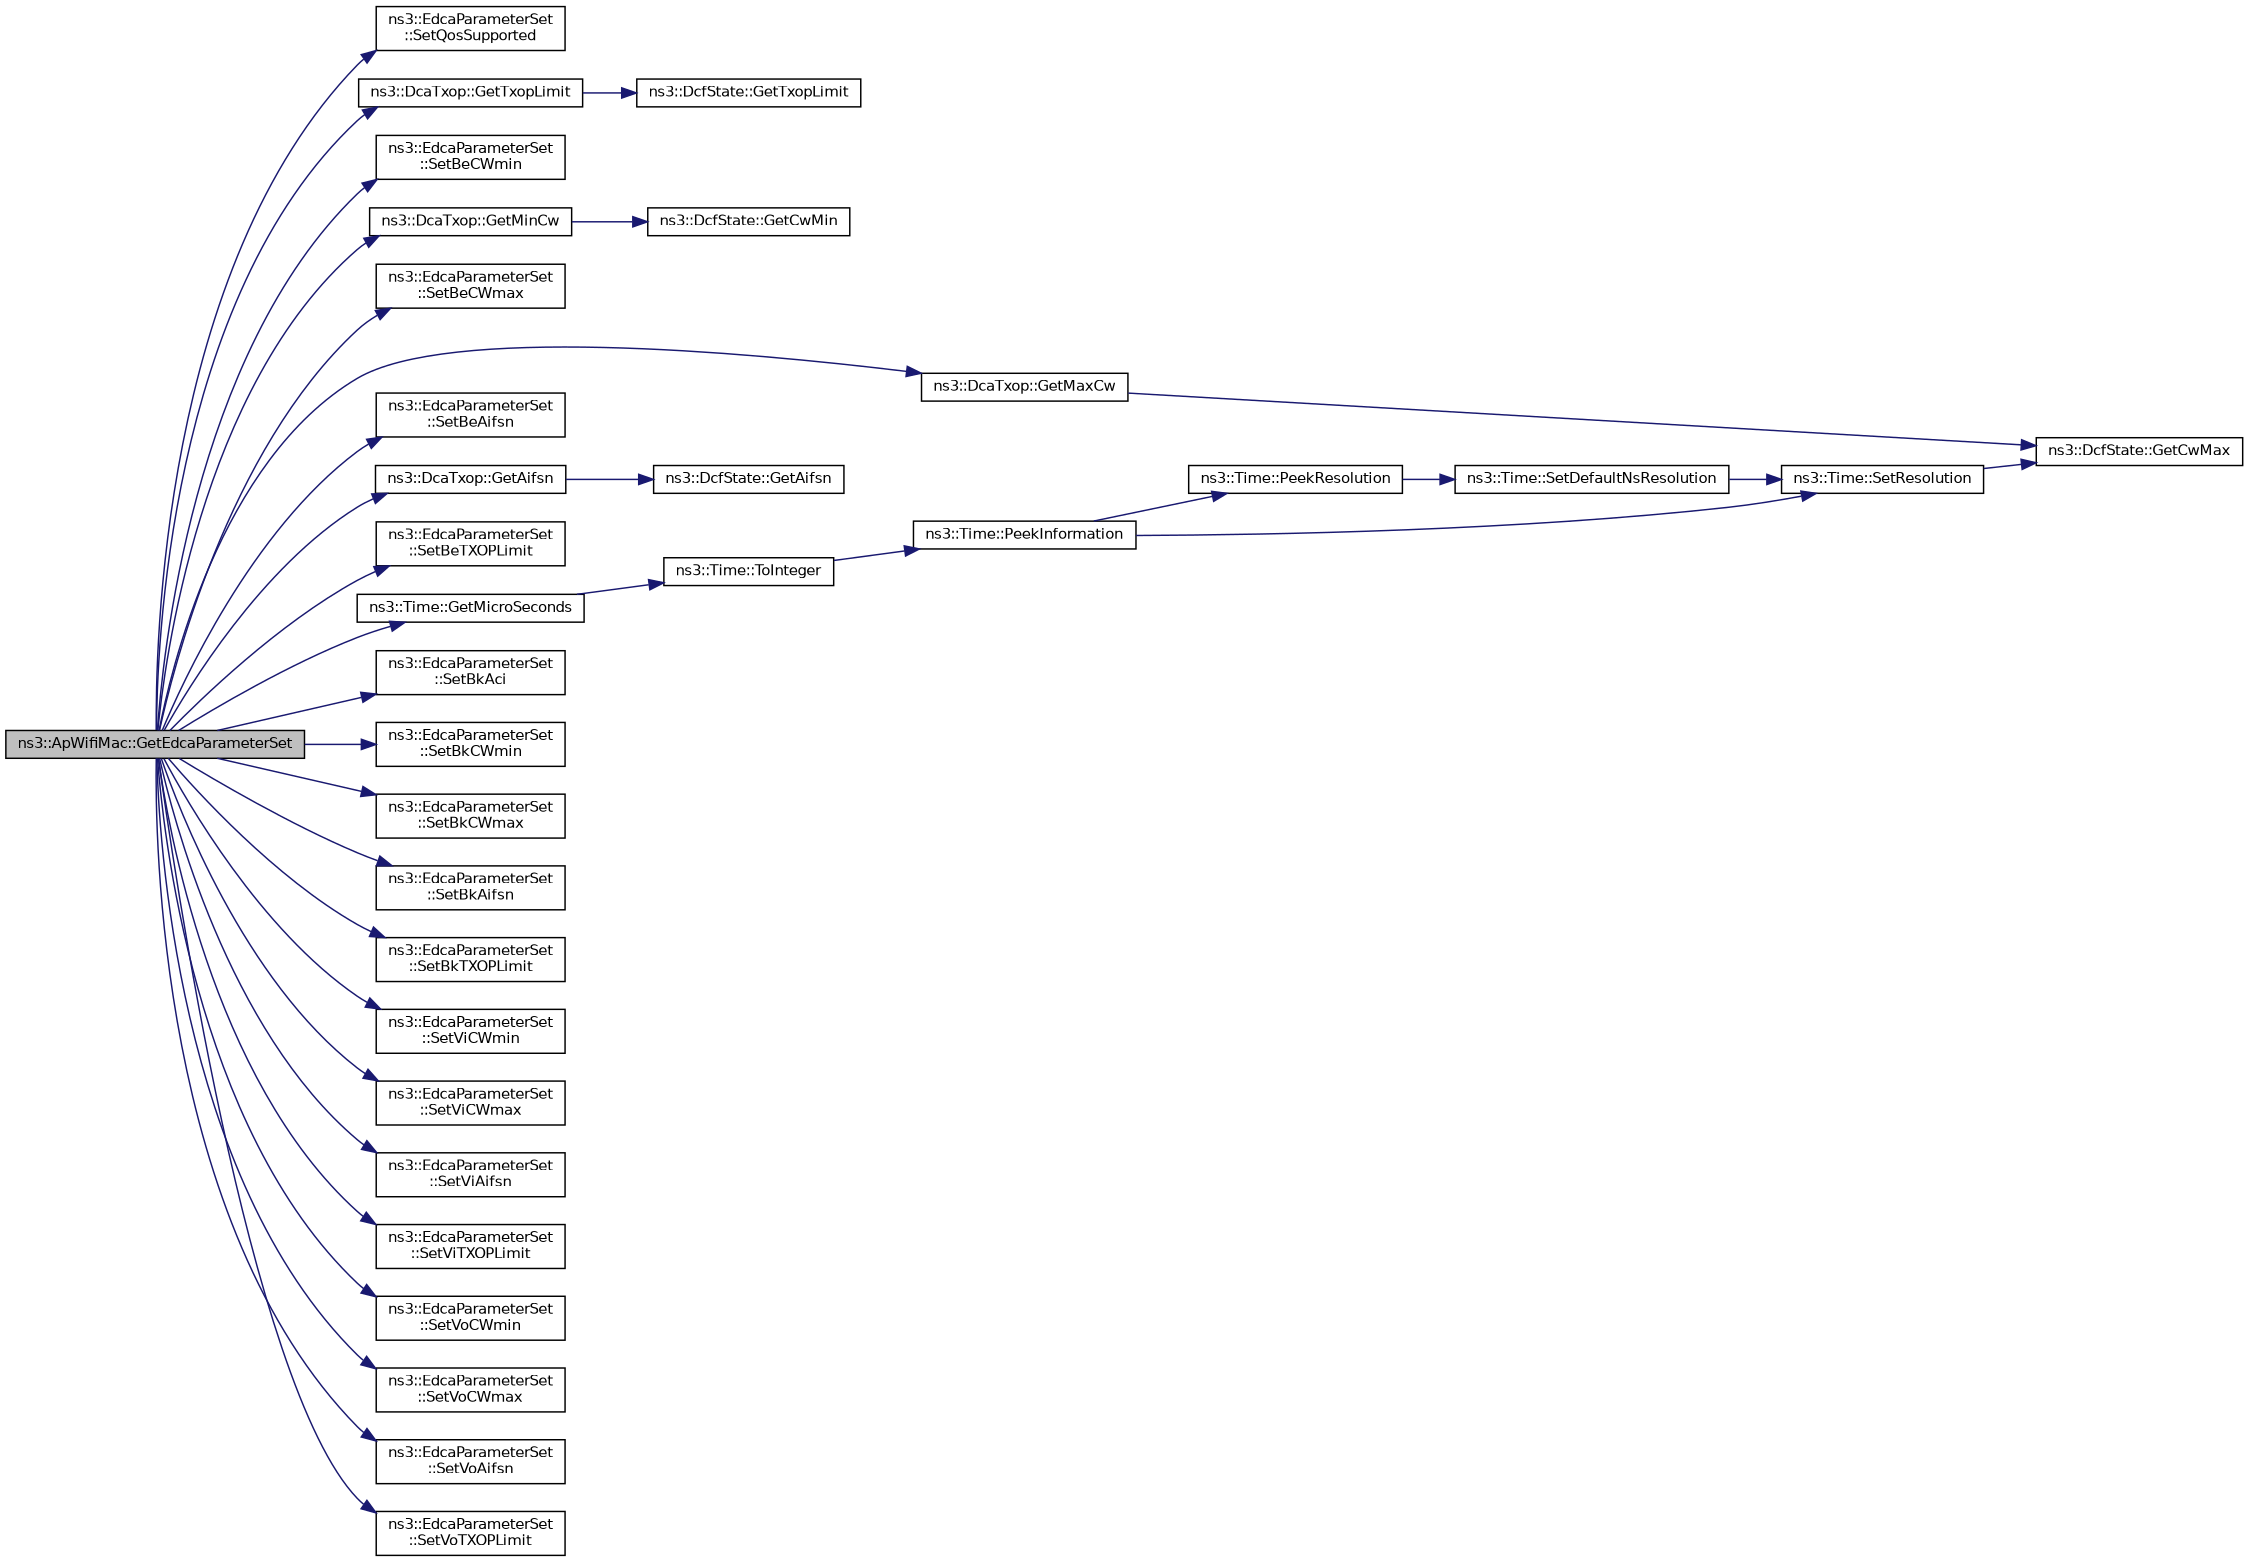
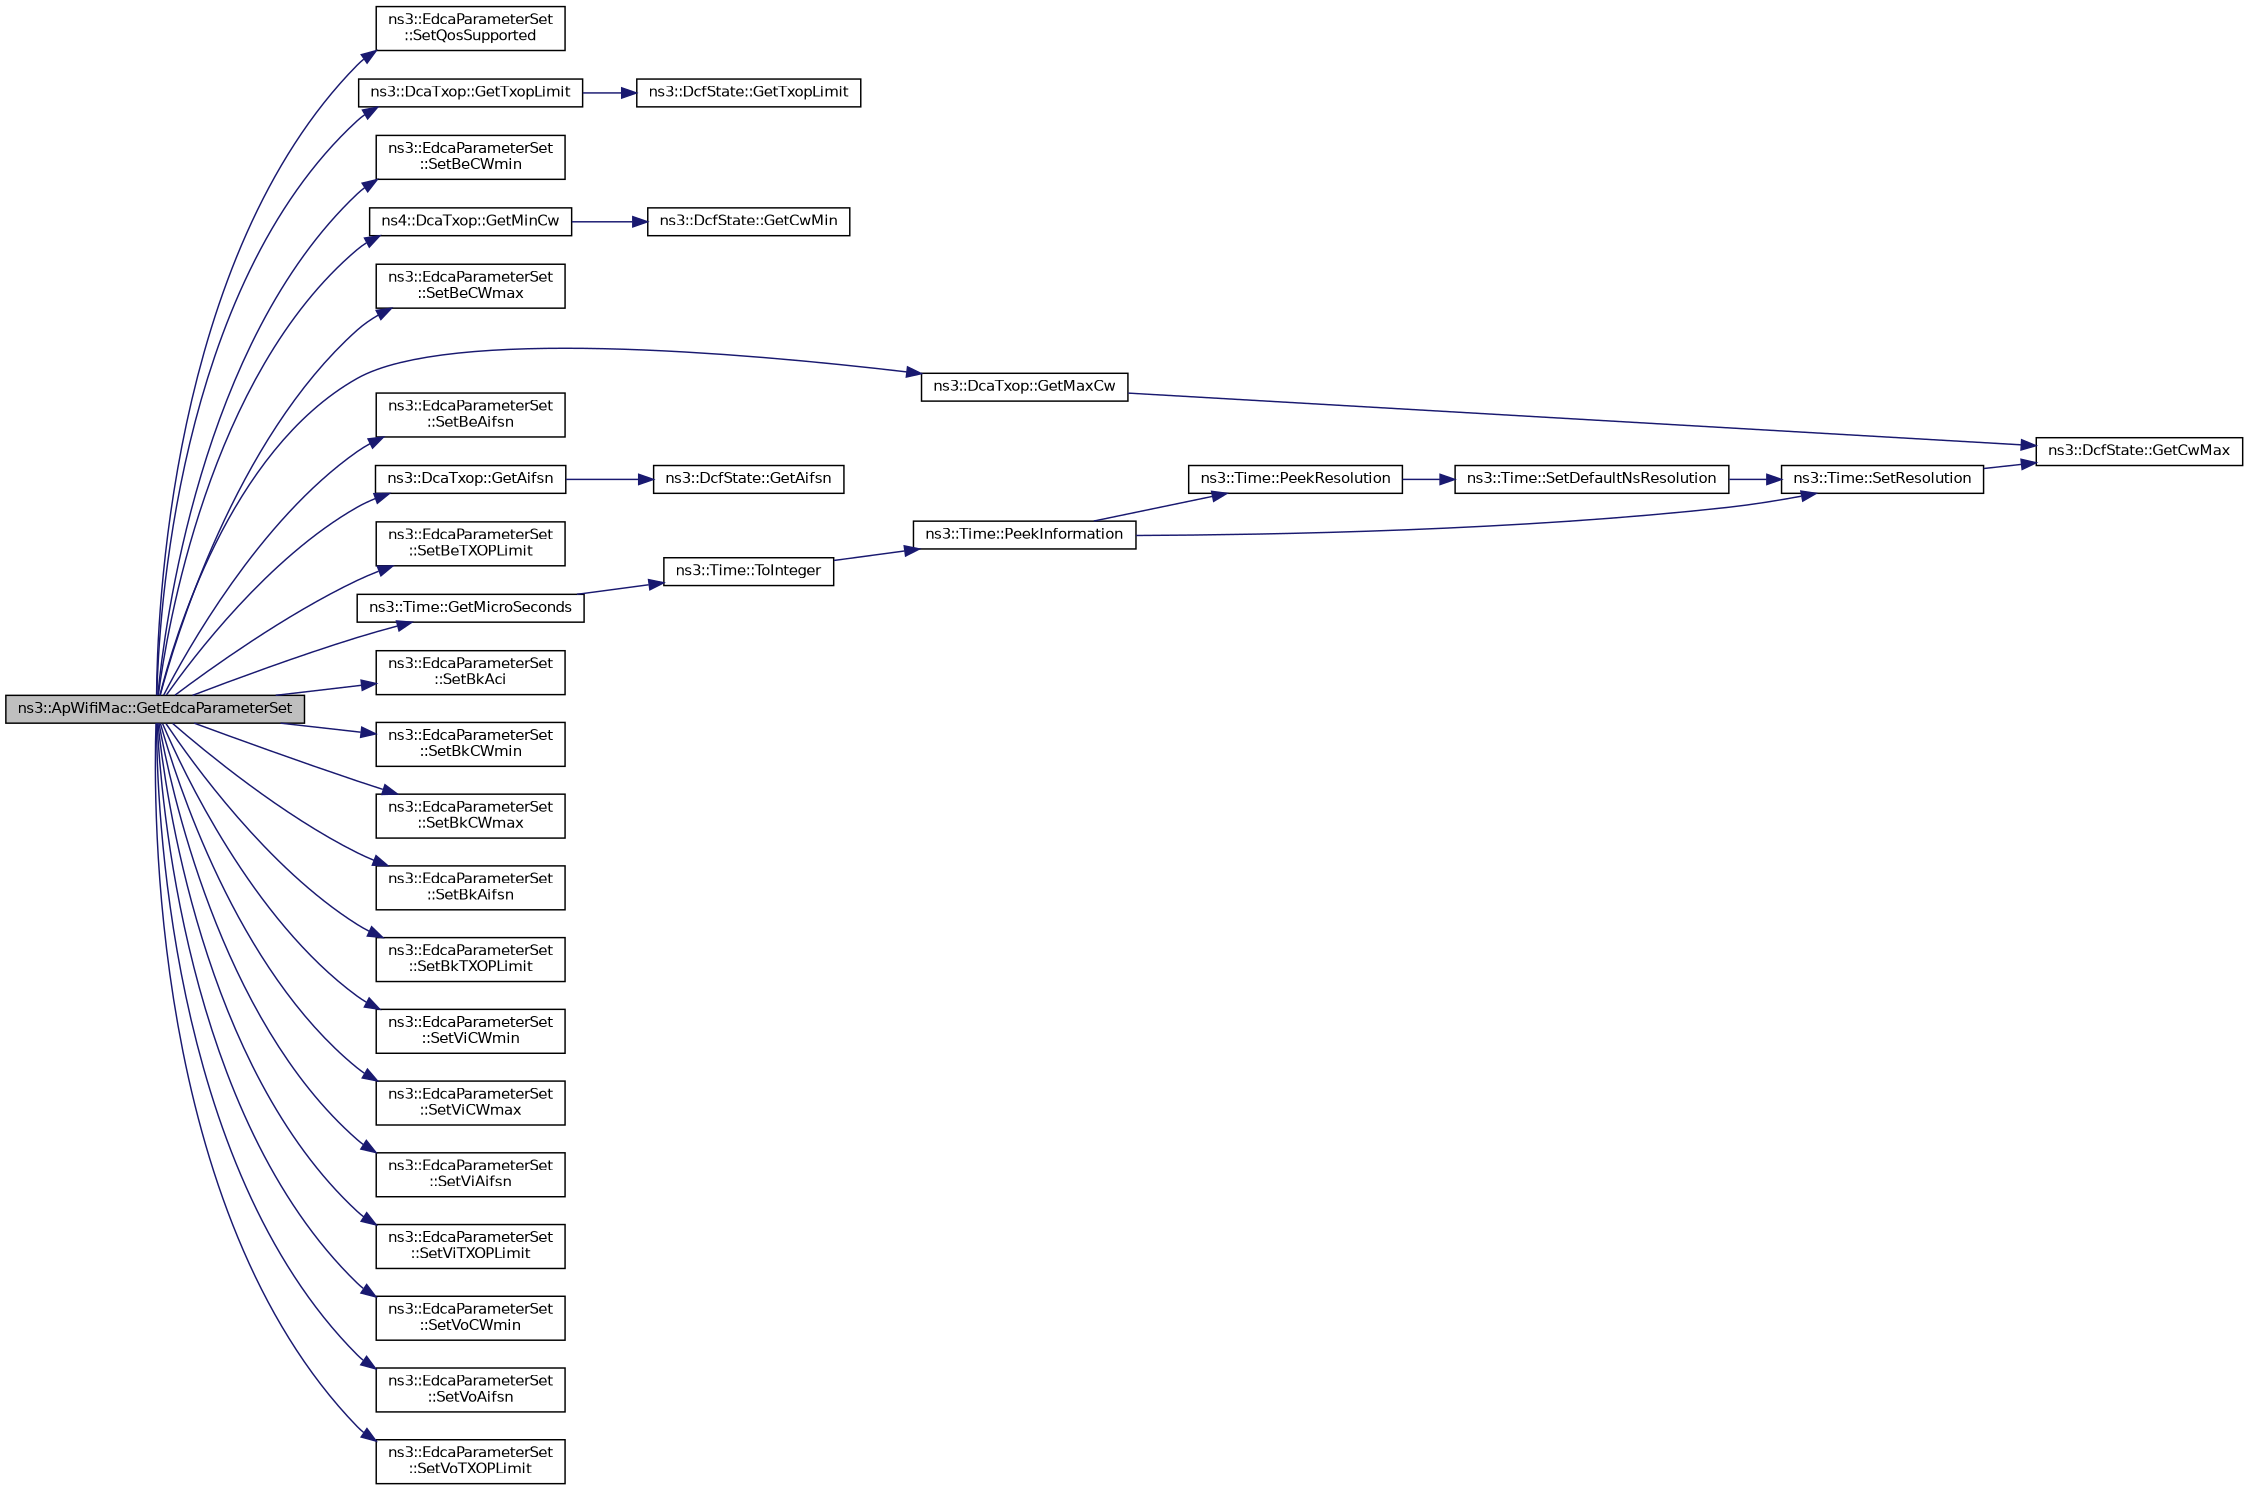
node "ns3::DcaTxop::GetMinCw": label "ns3::DcaTxop::GetMinCw" -> "ns4::DcaTxop::GetMinCw"
node "ns3::EdcaParameterSet ::SetVoCWmax": removed
